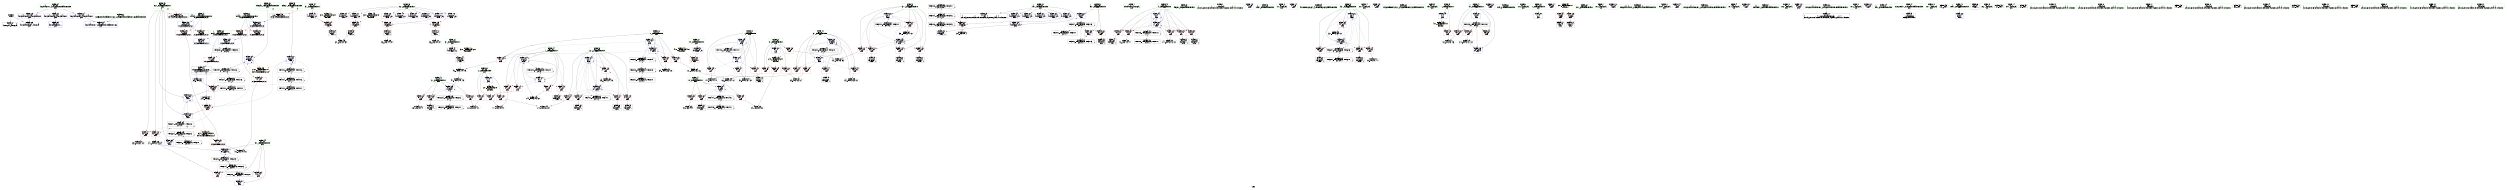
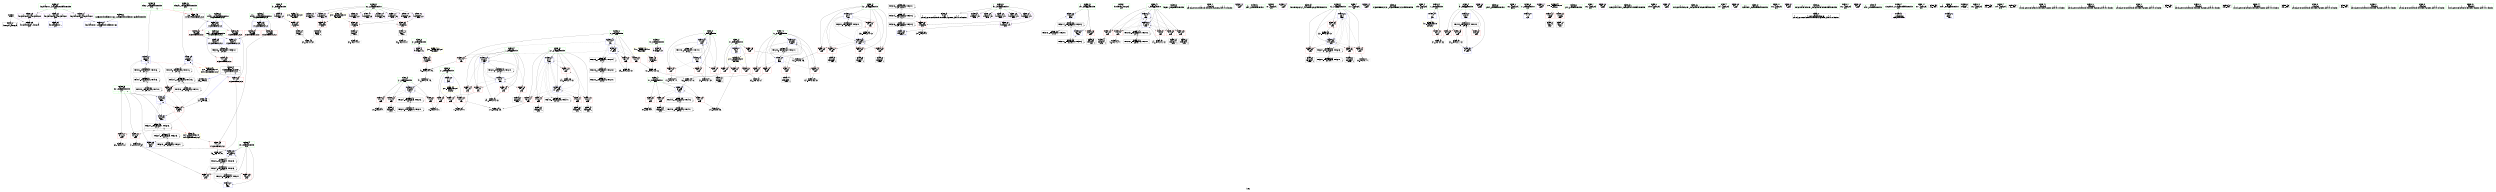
node "NodeID: 6": text "Glob" -> "Binary"
node "NodeID: 464": removed
